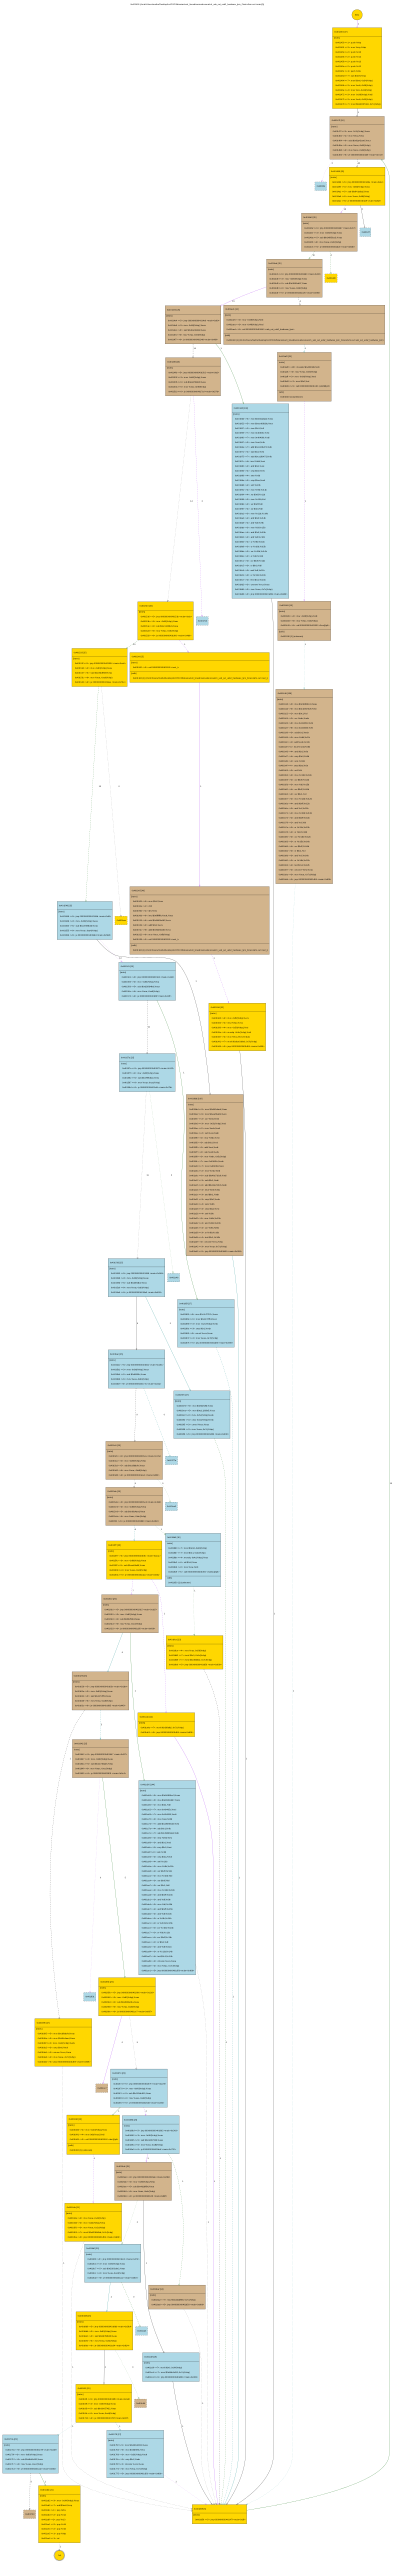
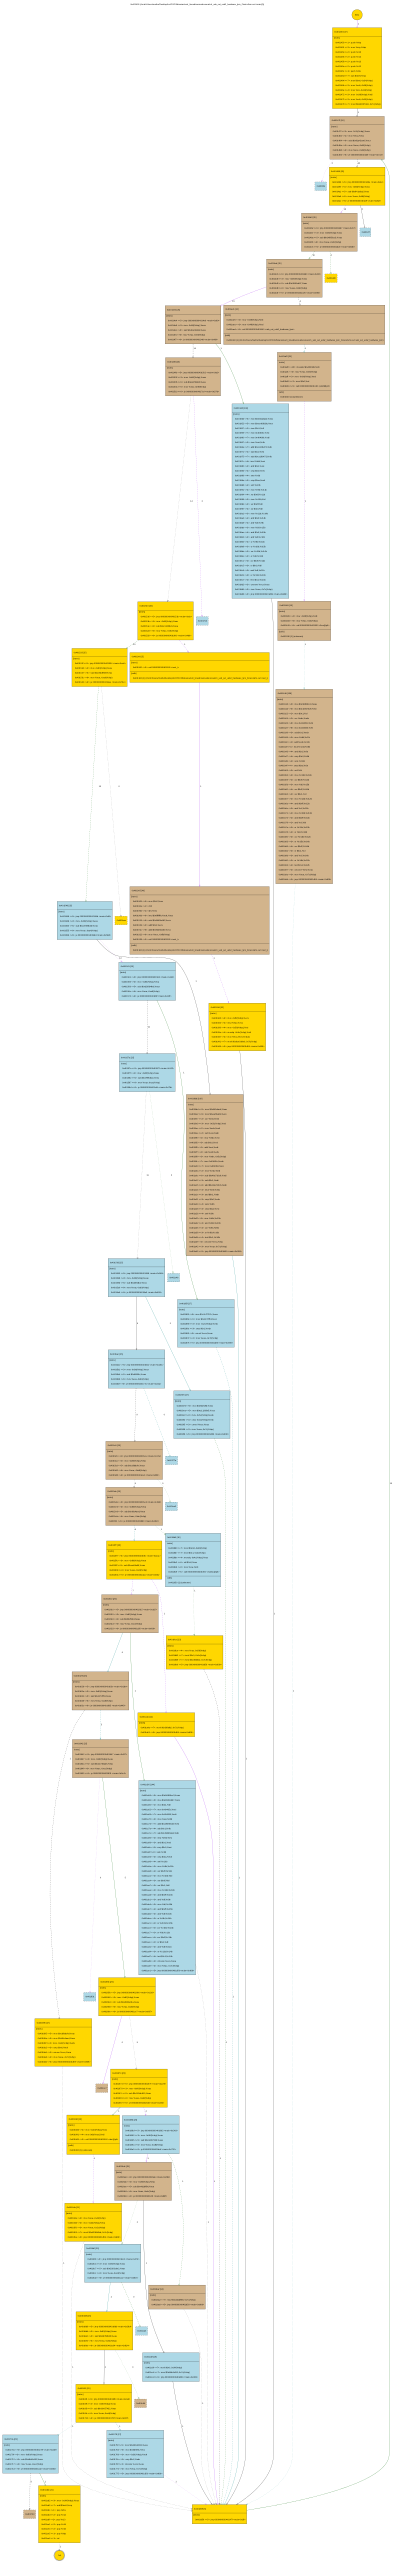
node "0x401674 [25]": fillcolor lightblue -> gold
